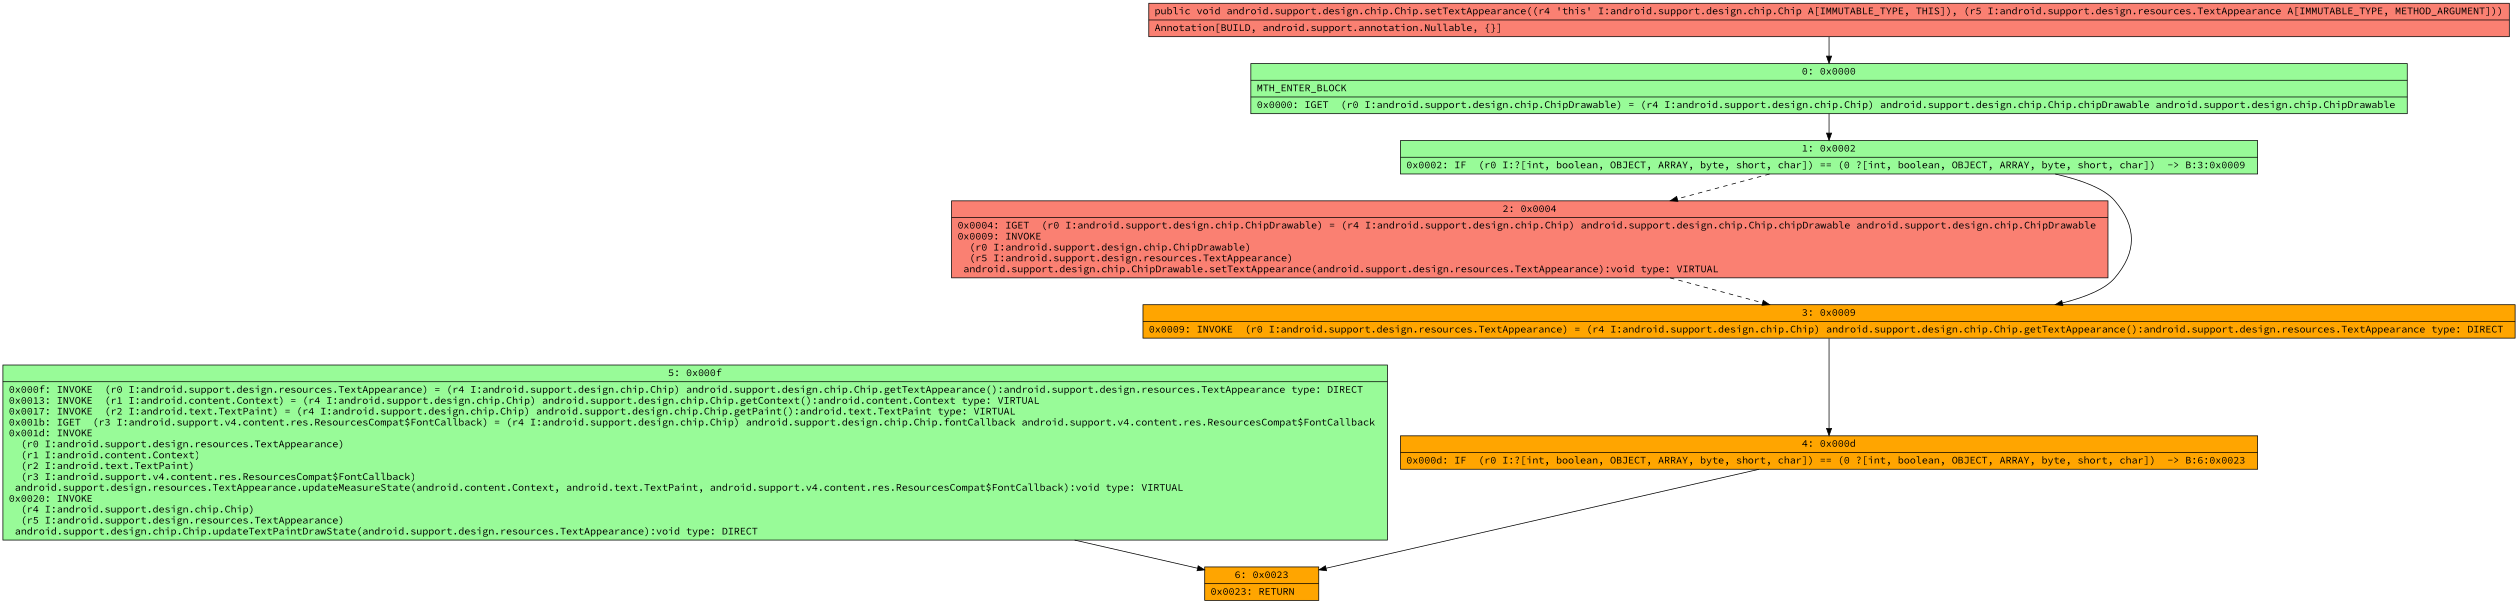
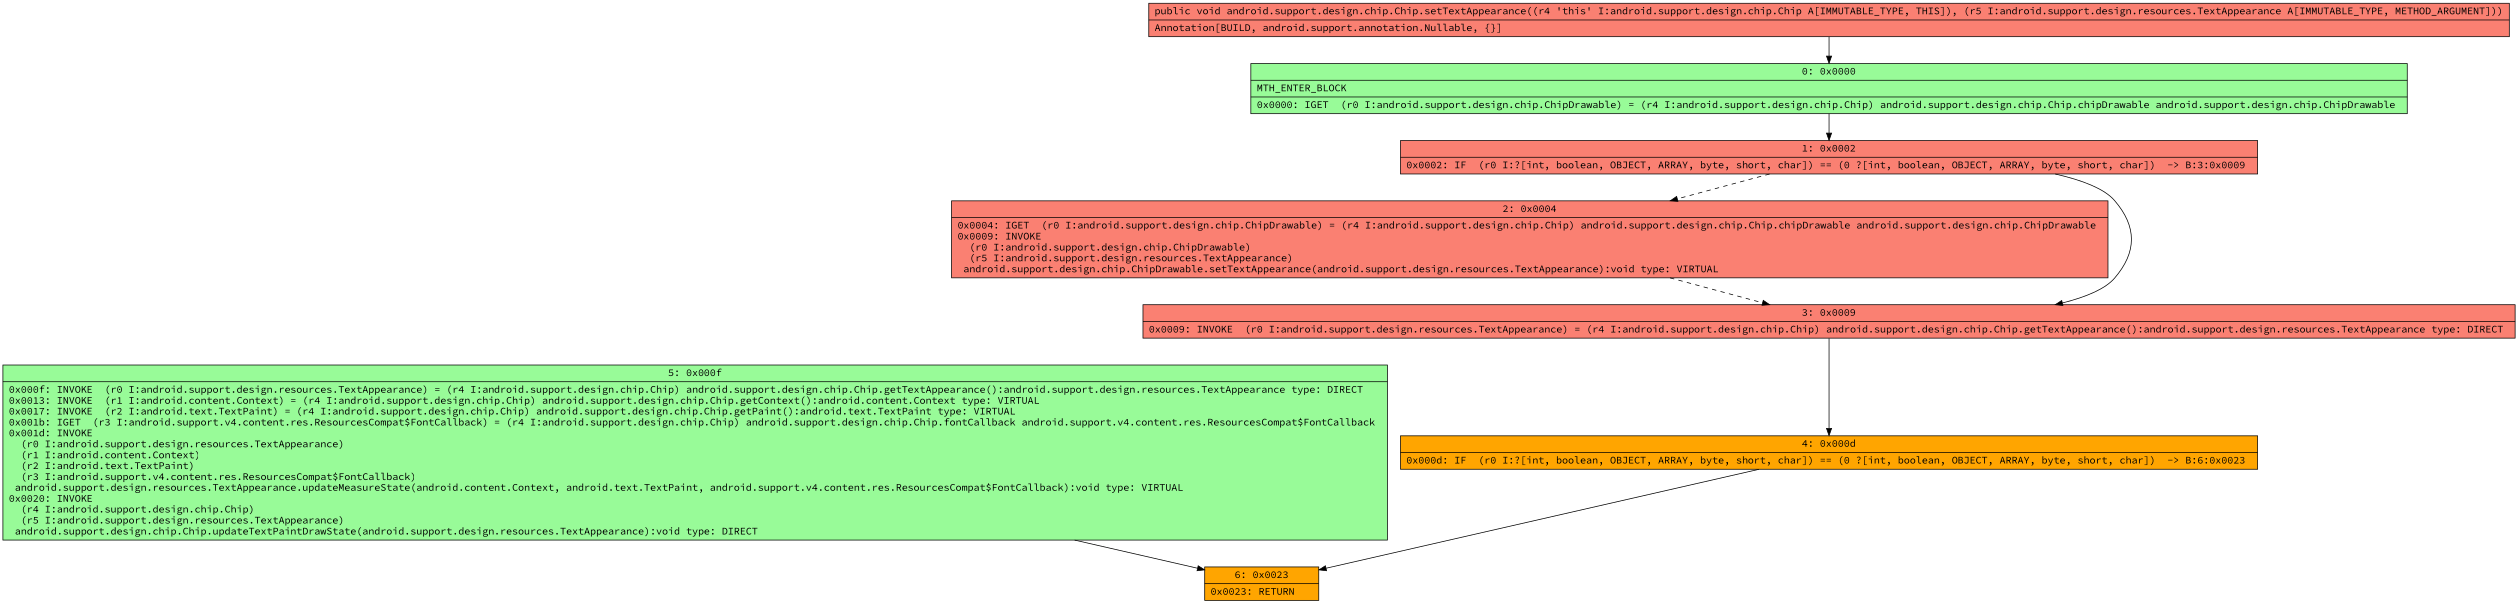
node "1: 0x0002": fillcolor palegreen -> salmon
node "3: 0x0009": fillcolor orange -> salmon
